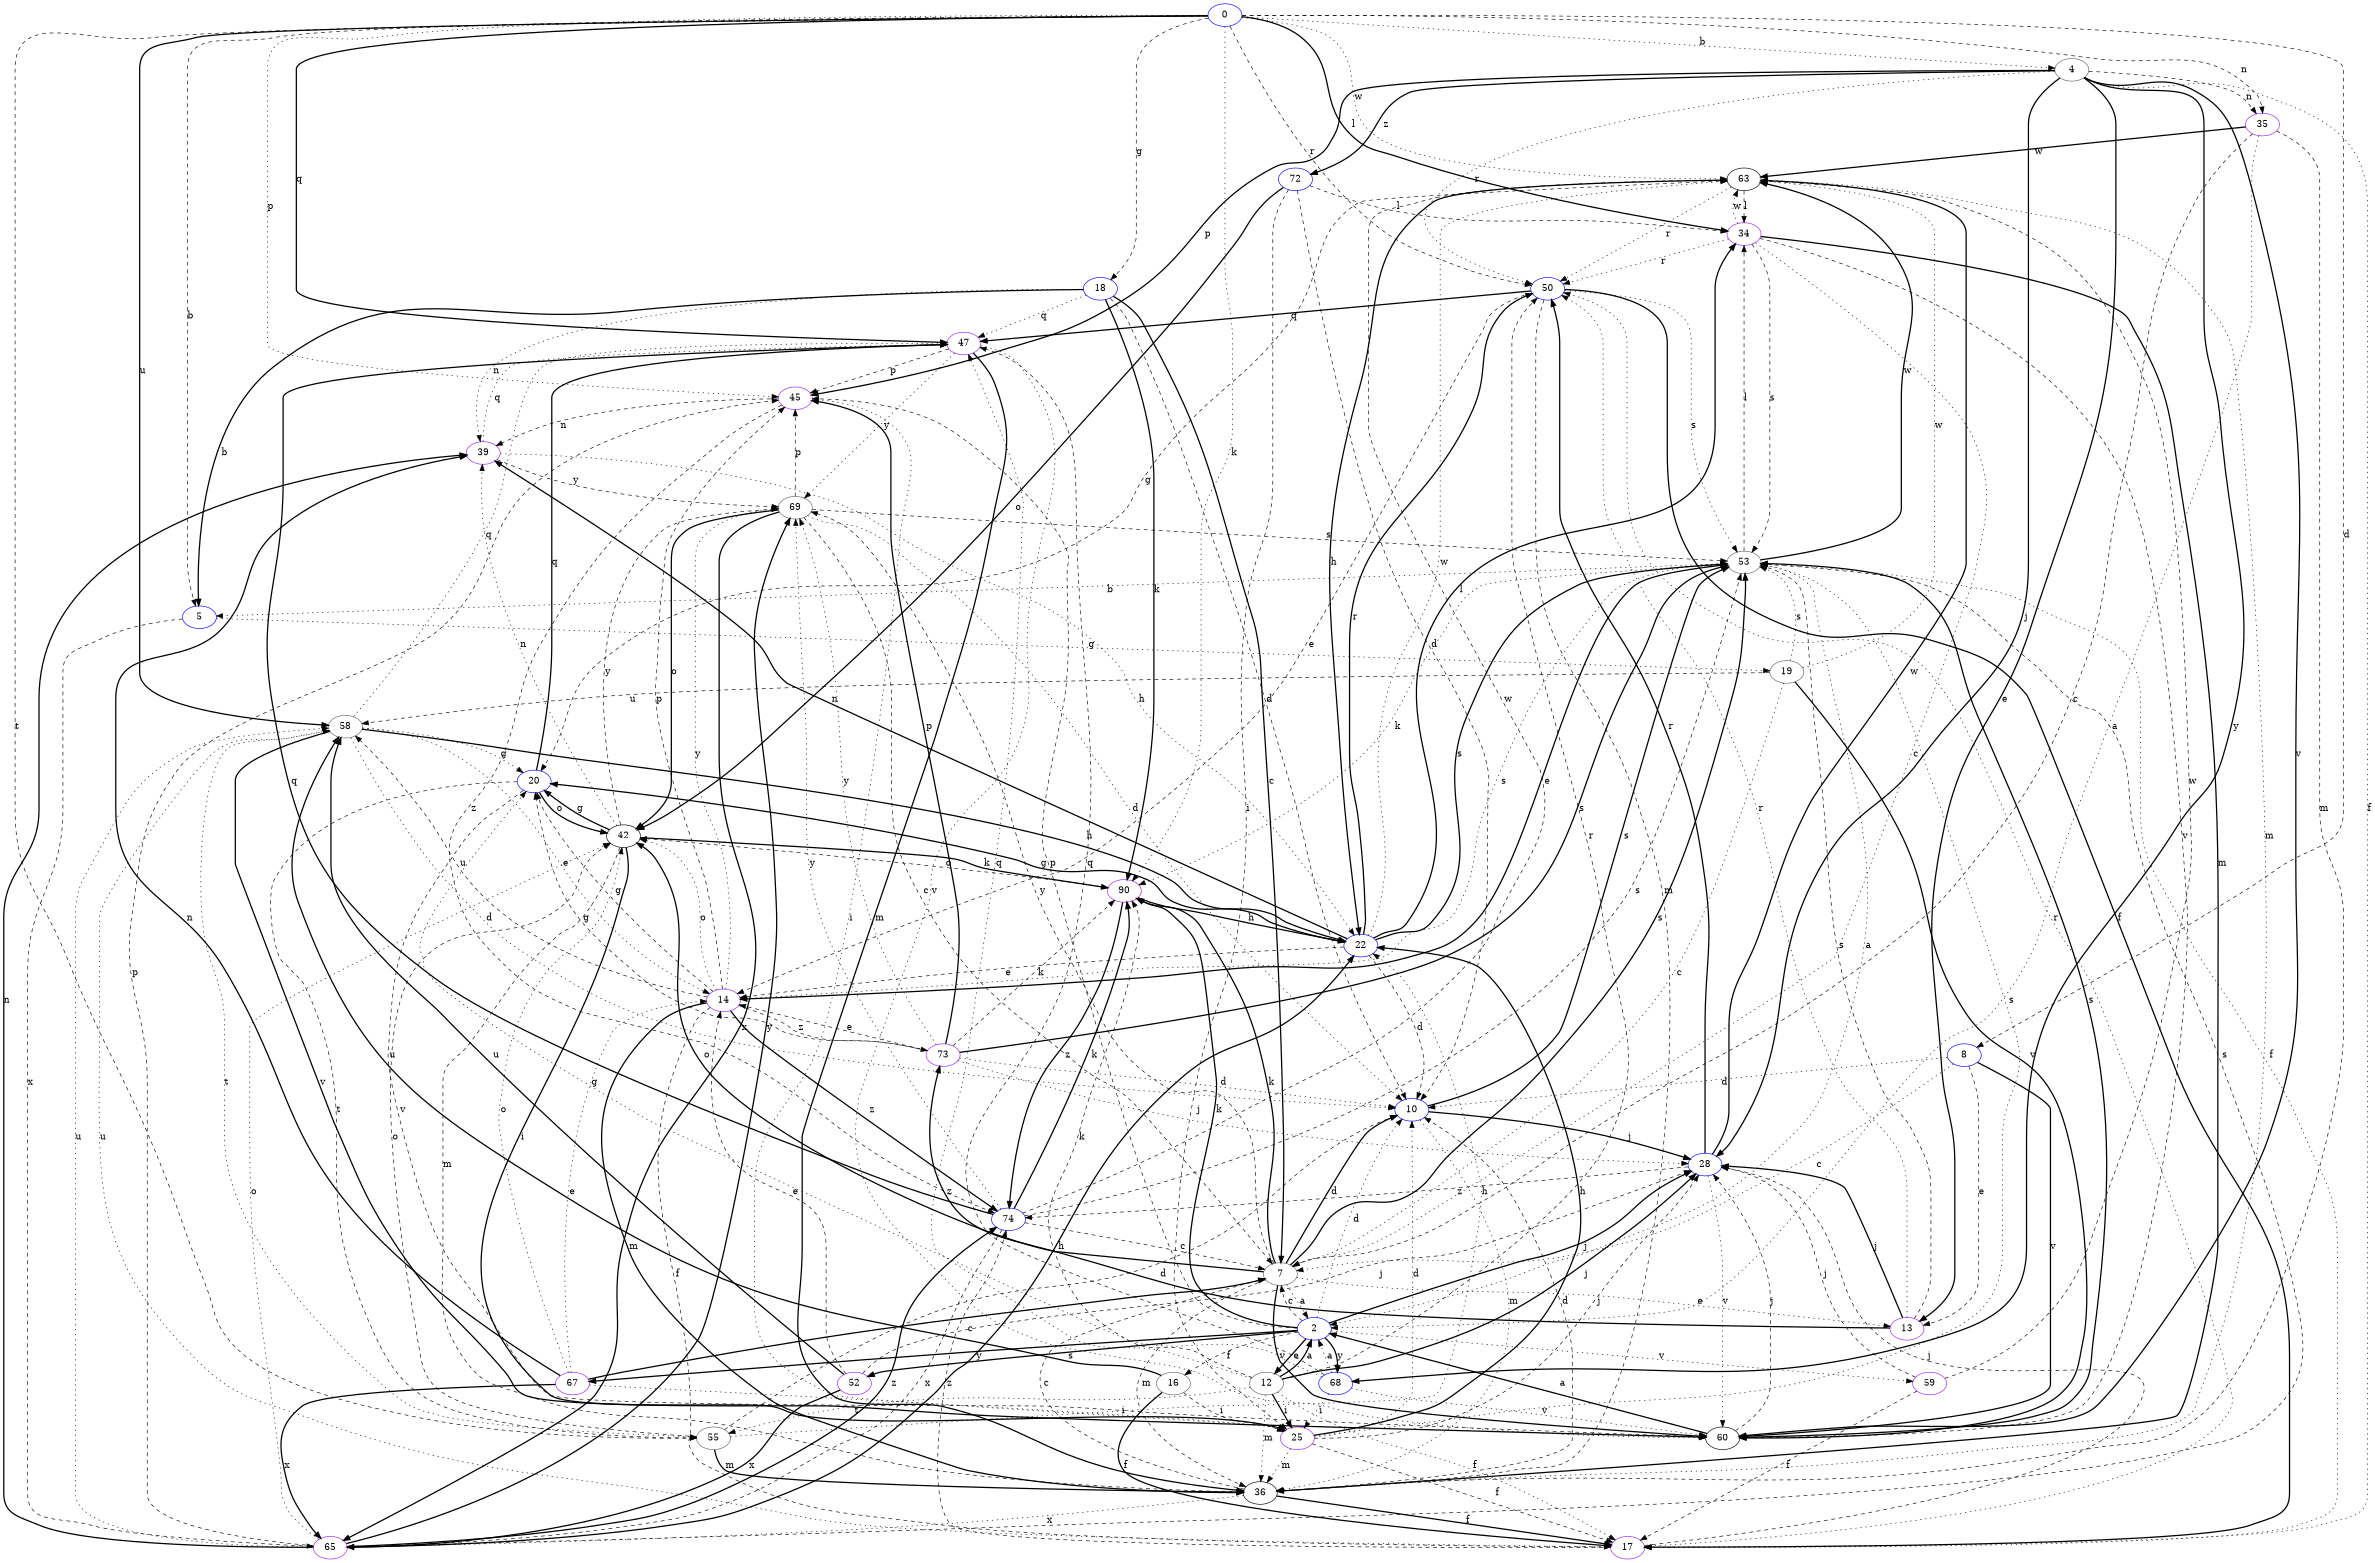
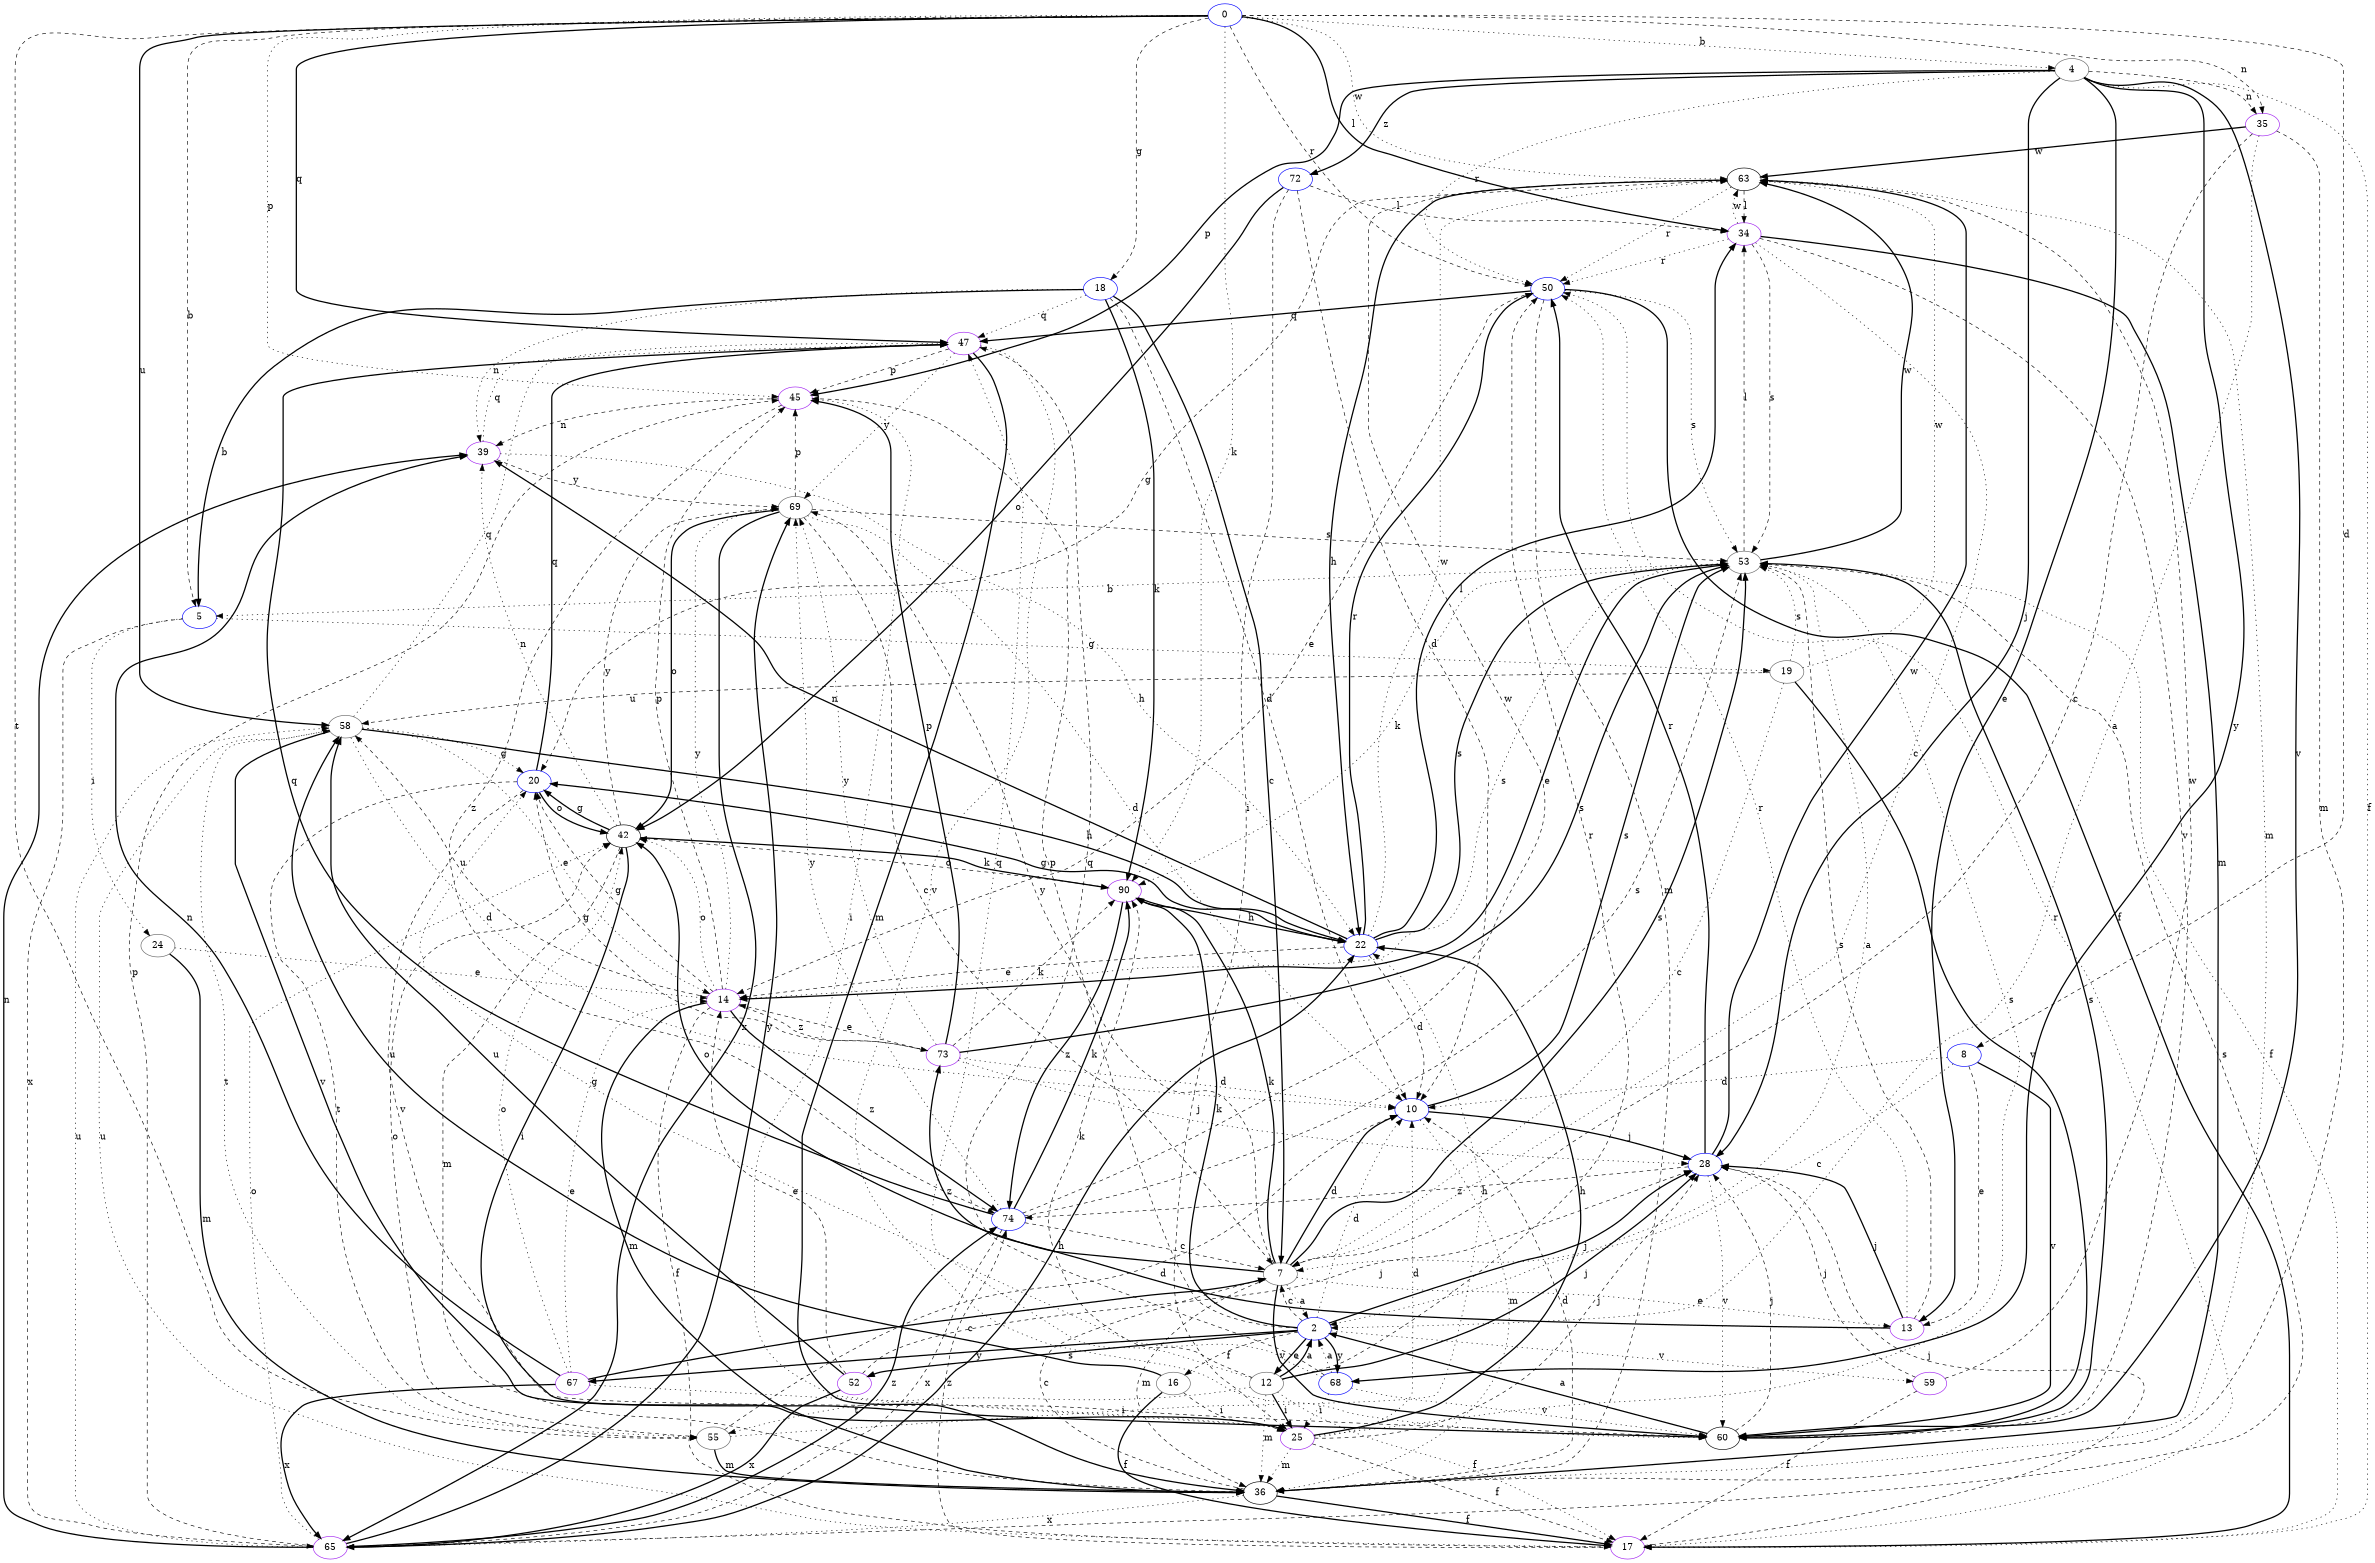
node "24": added
